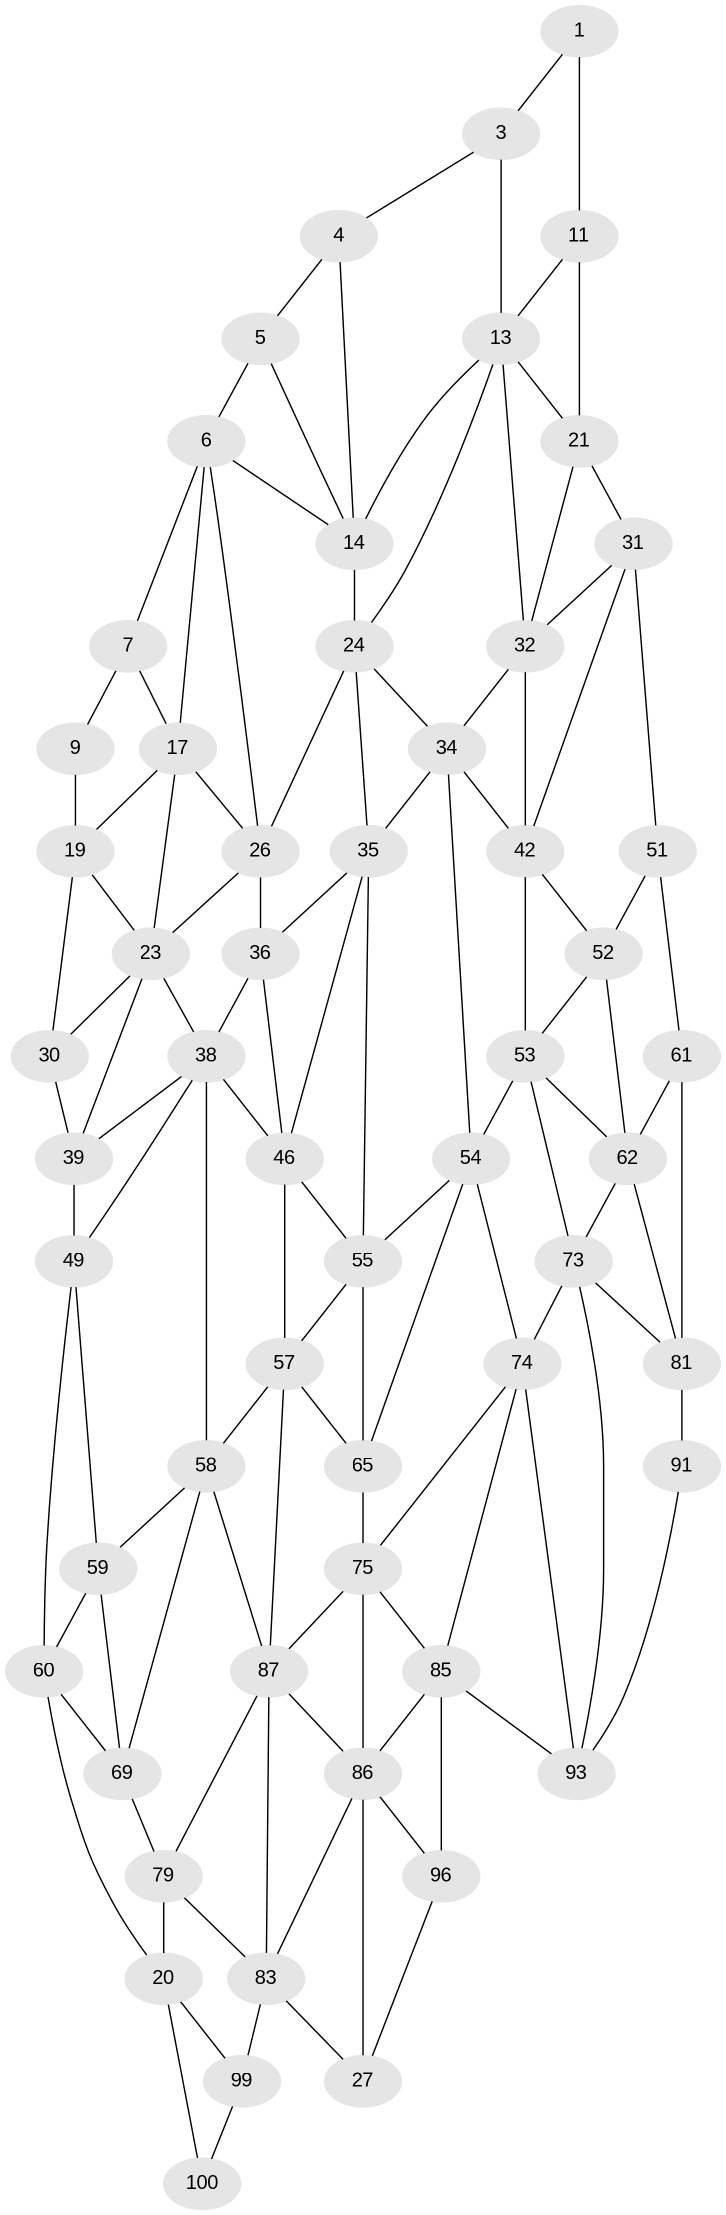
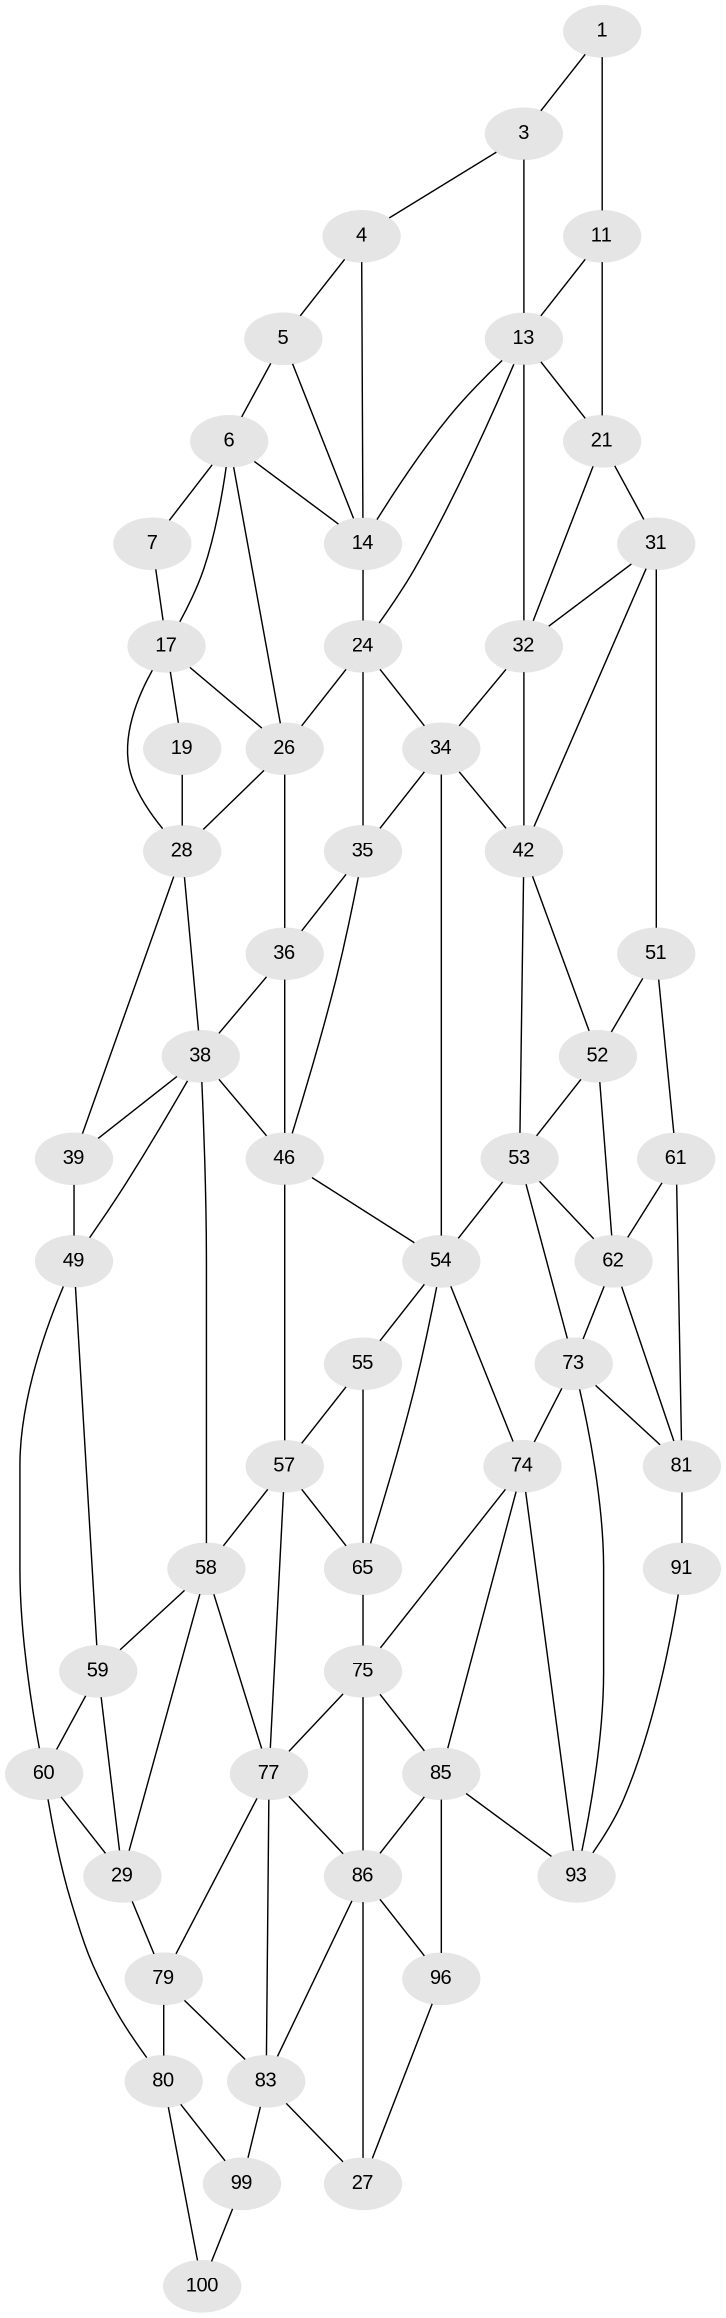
node "9": removed
node "23": label "23" -> "28"
node "30": removed
edge "35" -- "55": removed
edge "46" -- "55": now "46" -- "54"
node "87": label "87" -> "77"
node "69": label "69" -> "29"
node "20": label "20" -> "80"
